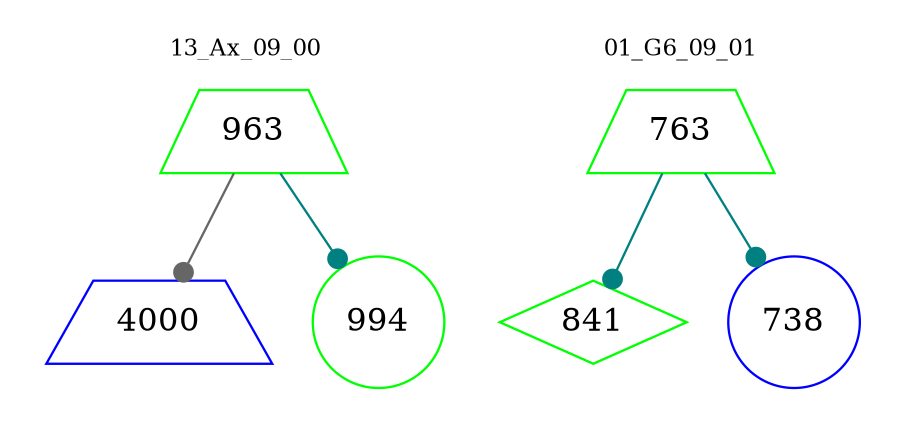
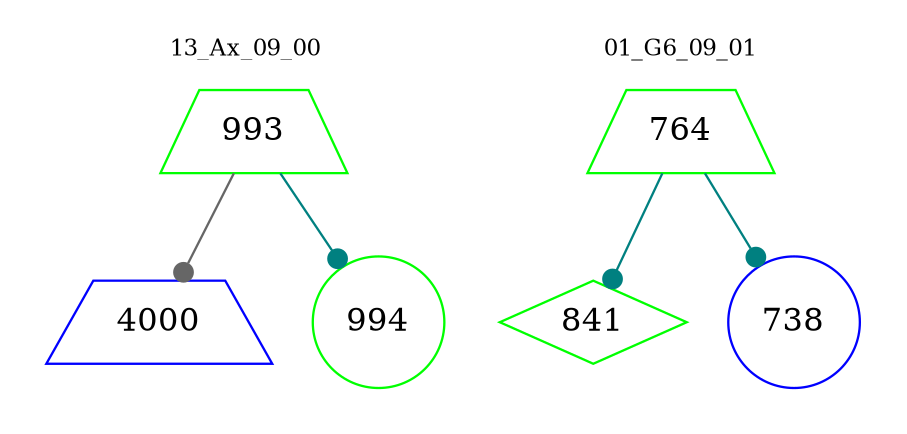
node "963": label "963" -> "993"
node "763": label "763" -> "764"
